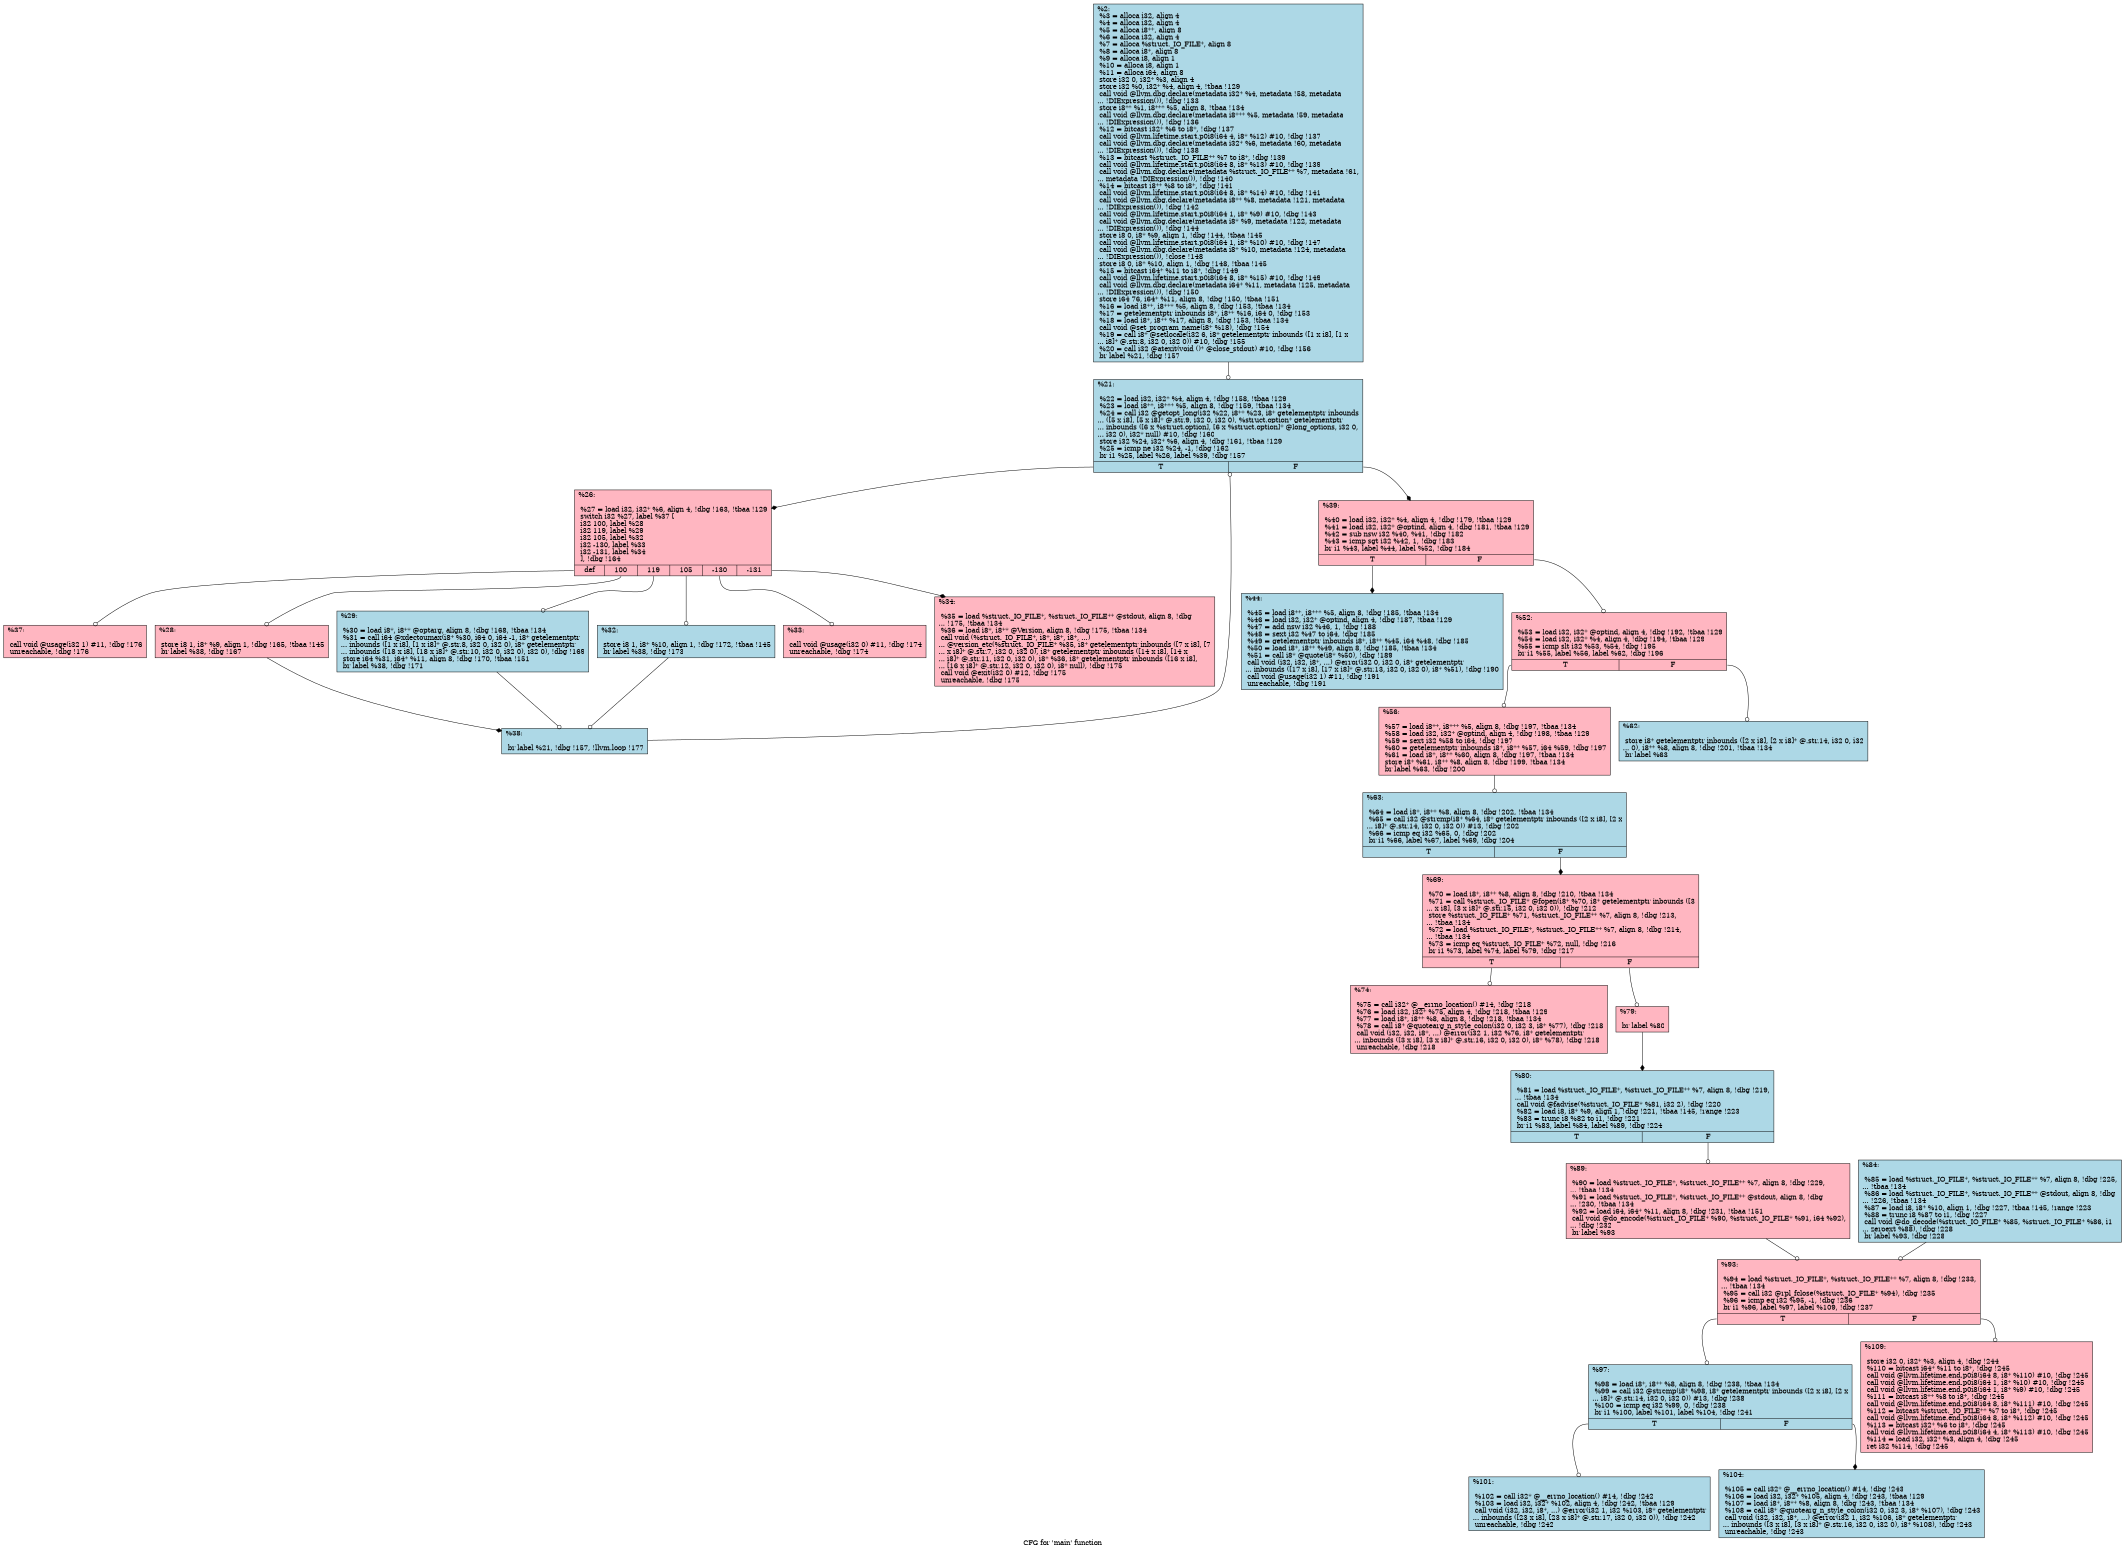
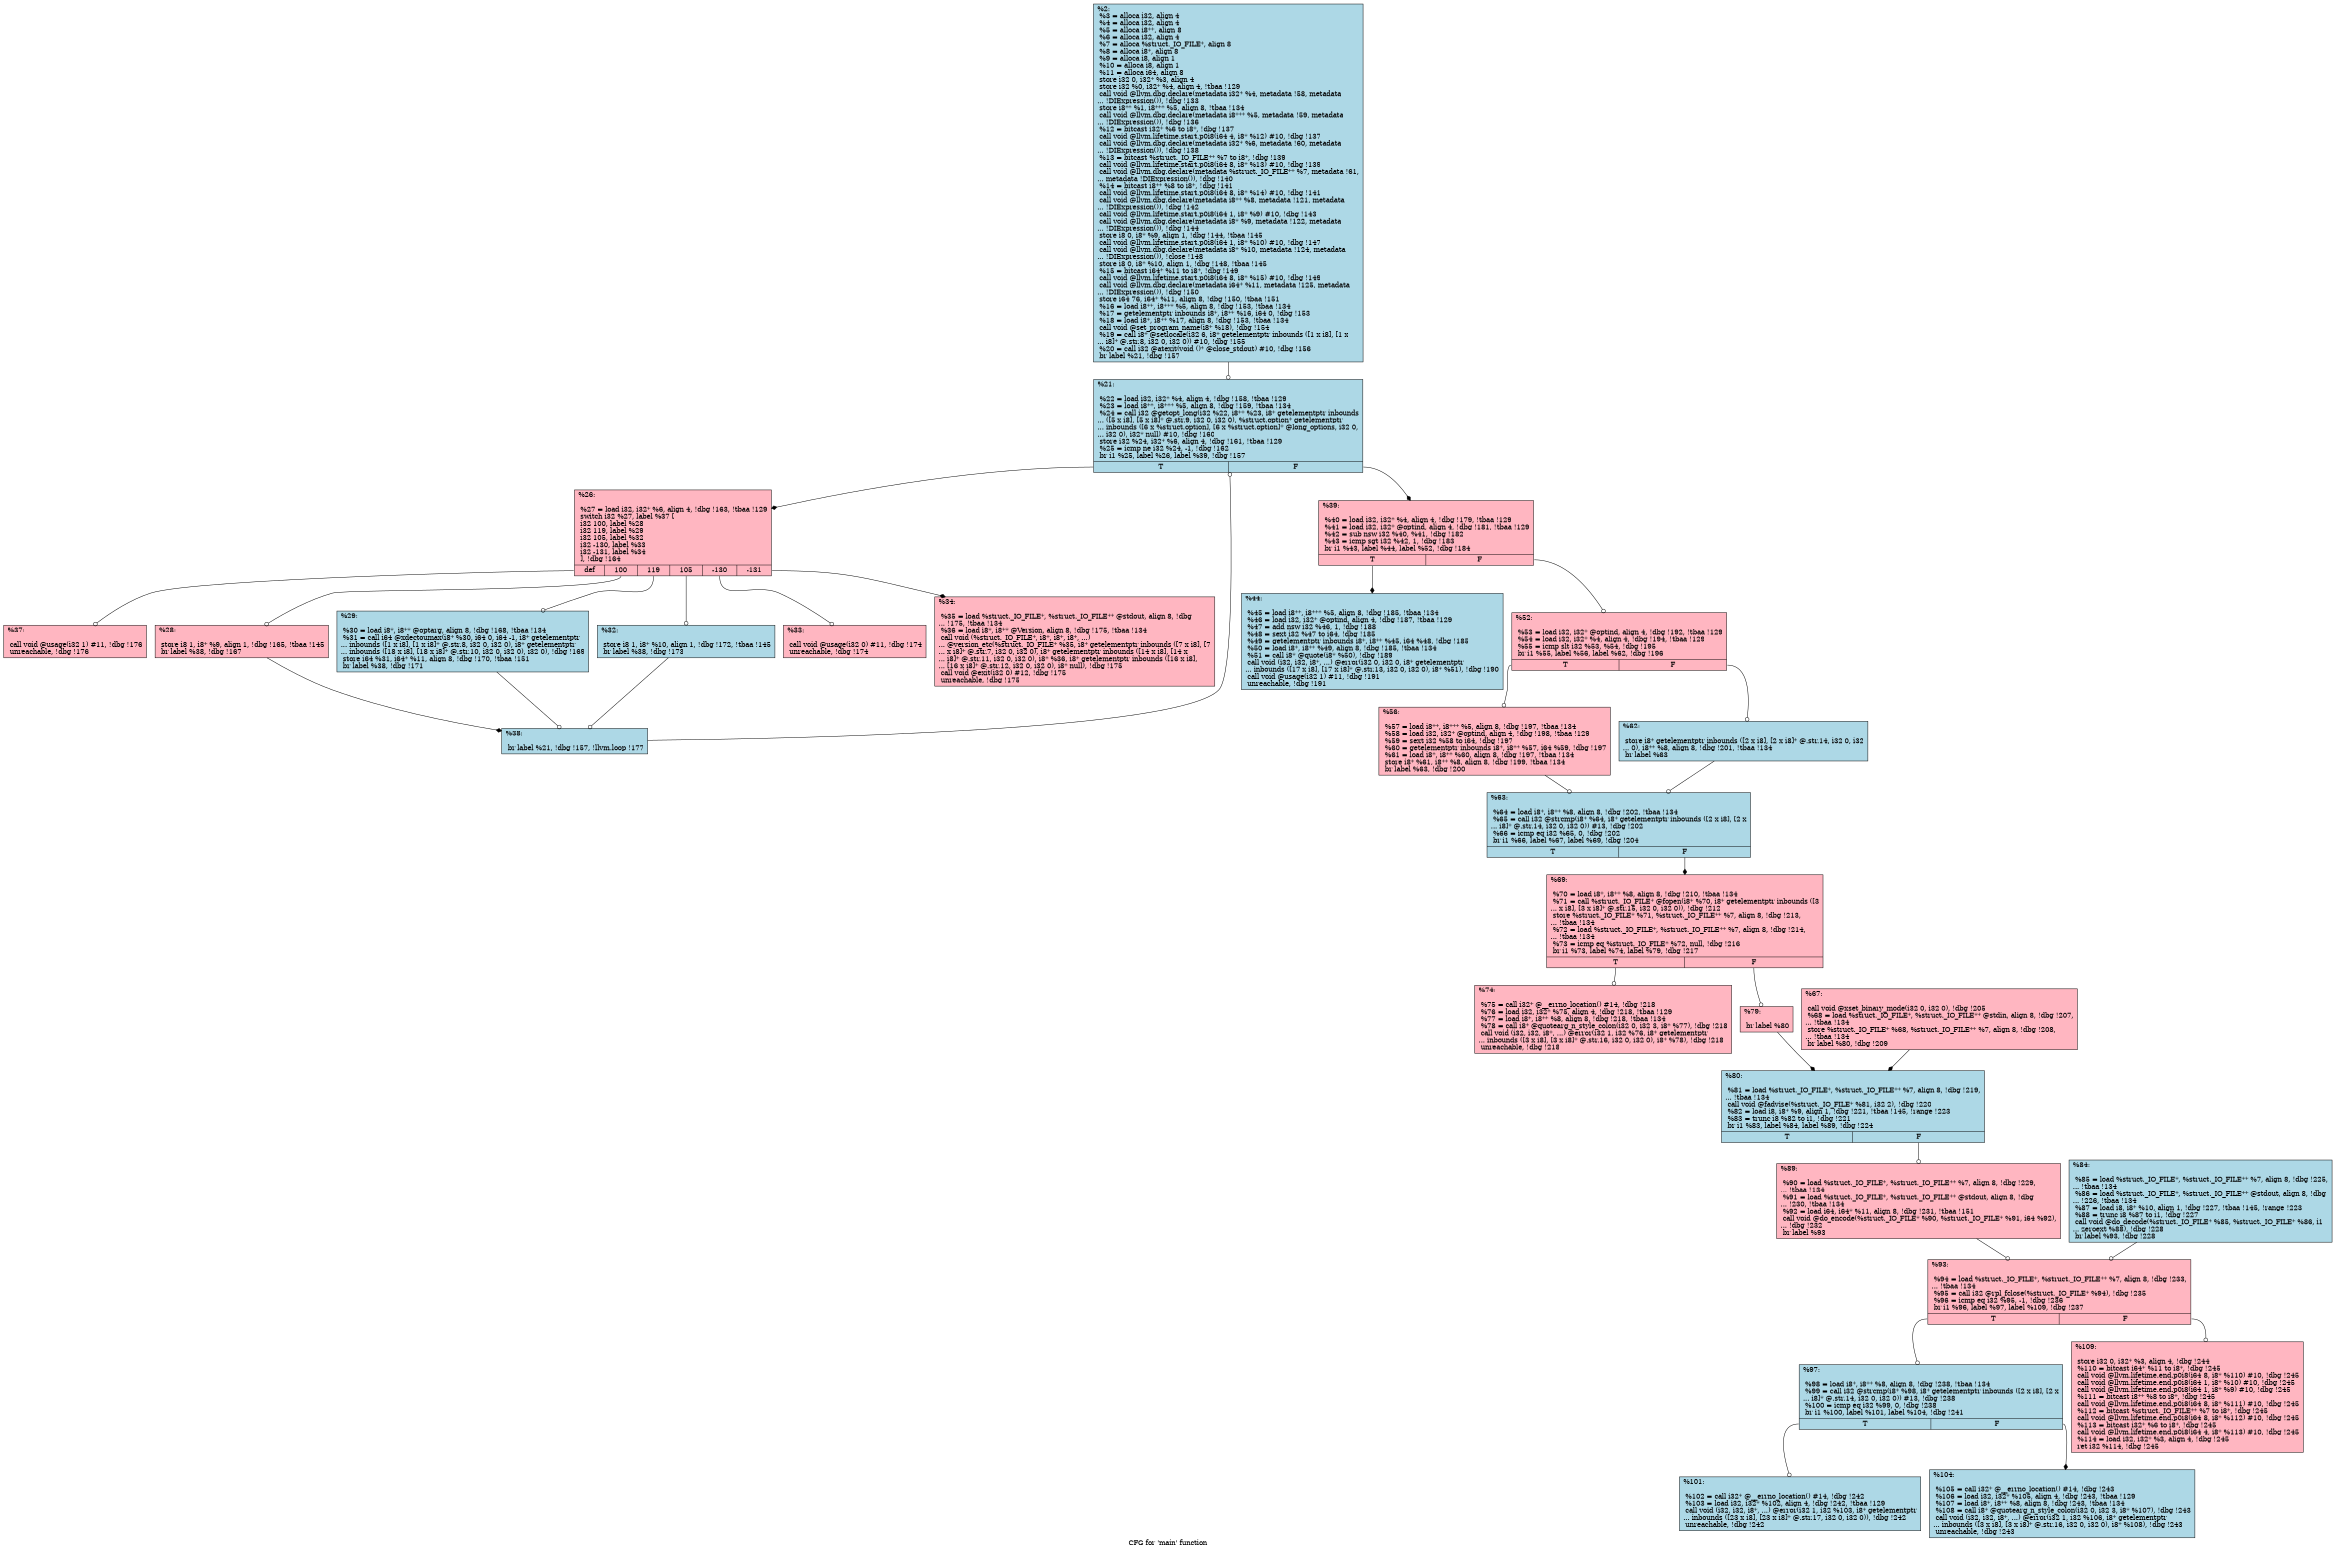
edge "%62:" -> "%63:": added
node "%67:": added
